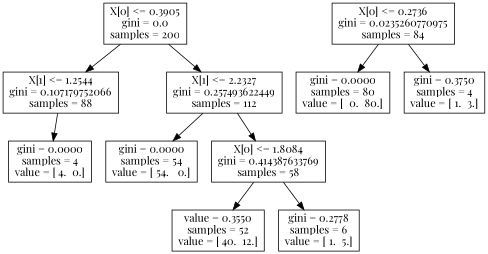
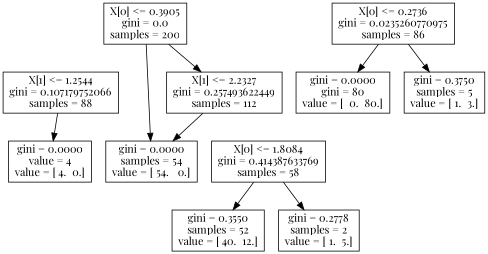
node "X[0] <= 0.2736 gini = 0.0235260770975 samples = 84": label "X[0] <= 0.2736 gini = 0.0235260770975 samples = 84" -> "X[0] <= 0.2736 gini = 0.0235260770975 samples = 86"
edge "X[0] <= 0.3905 gini = 0.0 samples = 200" -> "X[1] <= 1.2544 gini = 0.107179752066 samples = 88": now "X[0] <= 0.3905 gini = 0.0 samples = 200" -> "gini = 0.0000 samples = 54 value = [ 54.   0.]"
node "gini = 0.0000 samples = 80 value = [  0.  80.]": label "gini = 0.0000 samples = 80 value = [  0.  80.]" -> "gini = 0.0000 gini = 80 value = [  0.  80.]"
node "gini = 0.3750 samples = 4 value = [ 1.  3.]": label "gini = 0.3750 samples = 4 value = [ 1.  3.]" -> "gini = 0.3750 samples = 5 value = [ 1.  3.]"
edge "X[1] <= 2.2327 gini = 0.257493622449 samples = 112" -> "X[0] <= 1.8084 gini = 0.414387633769 samples = 58": removed
node "gini = 0.0000 samples = 4 value = [ 4.  0.]": label "gini = 0.0000 samples = 4 value = [ 4.  0.]" -> "gini = 0.0000 value = 4 value = [ 4.  0.]"
node "value = 0.3550 samples = 52 value = [ 40.  12.]": label "value = 0.3550 samples = 52 value = [ 40.  12.]" -> "gini = 0.3550 samples = 52 value = [ 40.  12.]"
node "gini = 0.2778 samples = 6 value = [ 1.  5.]": label "gini = 0.2778 samples = 6 value = [ 1.  5.]" -> "gini = 0.2778 samples = 2 value = [ 1.  5.]"
